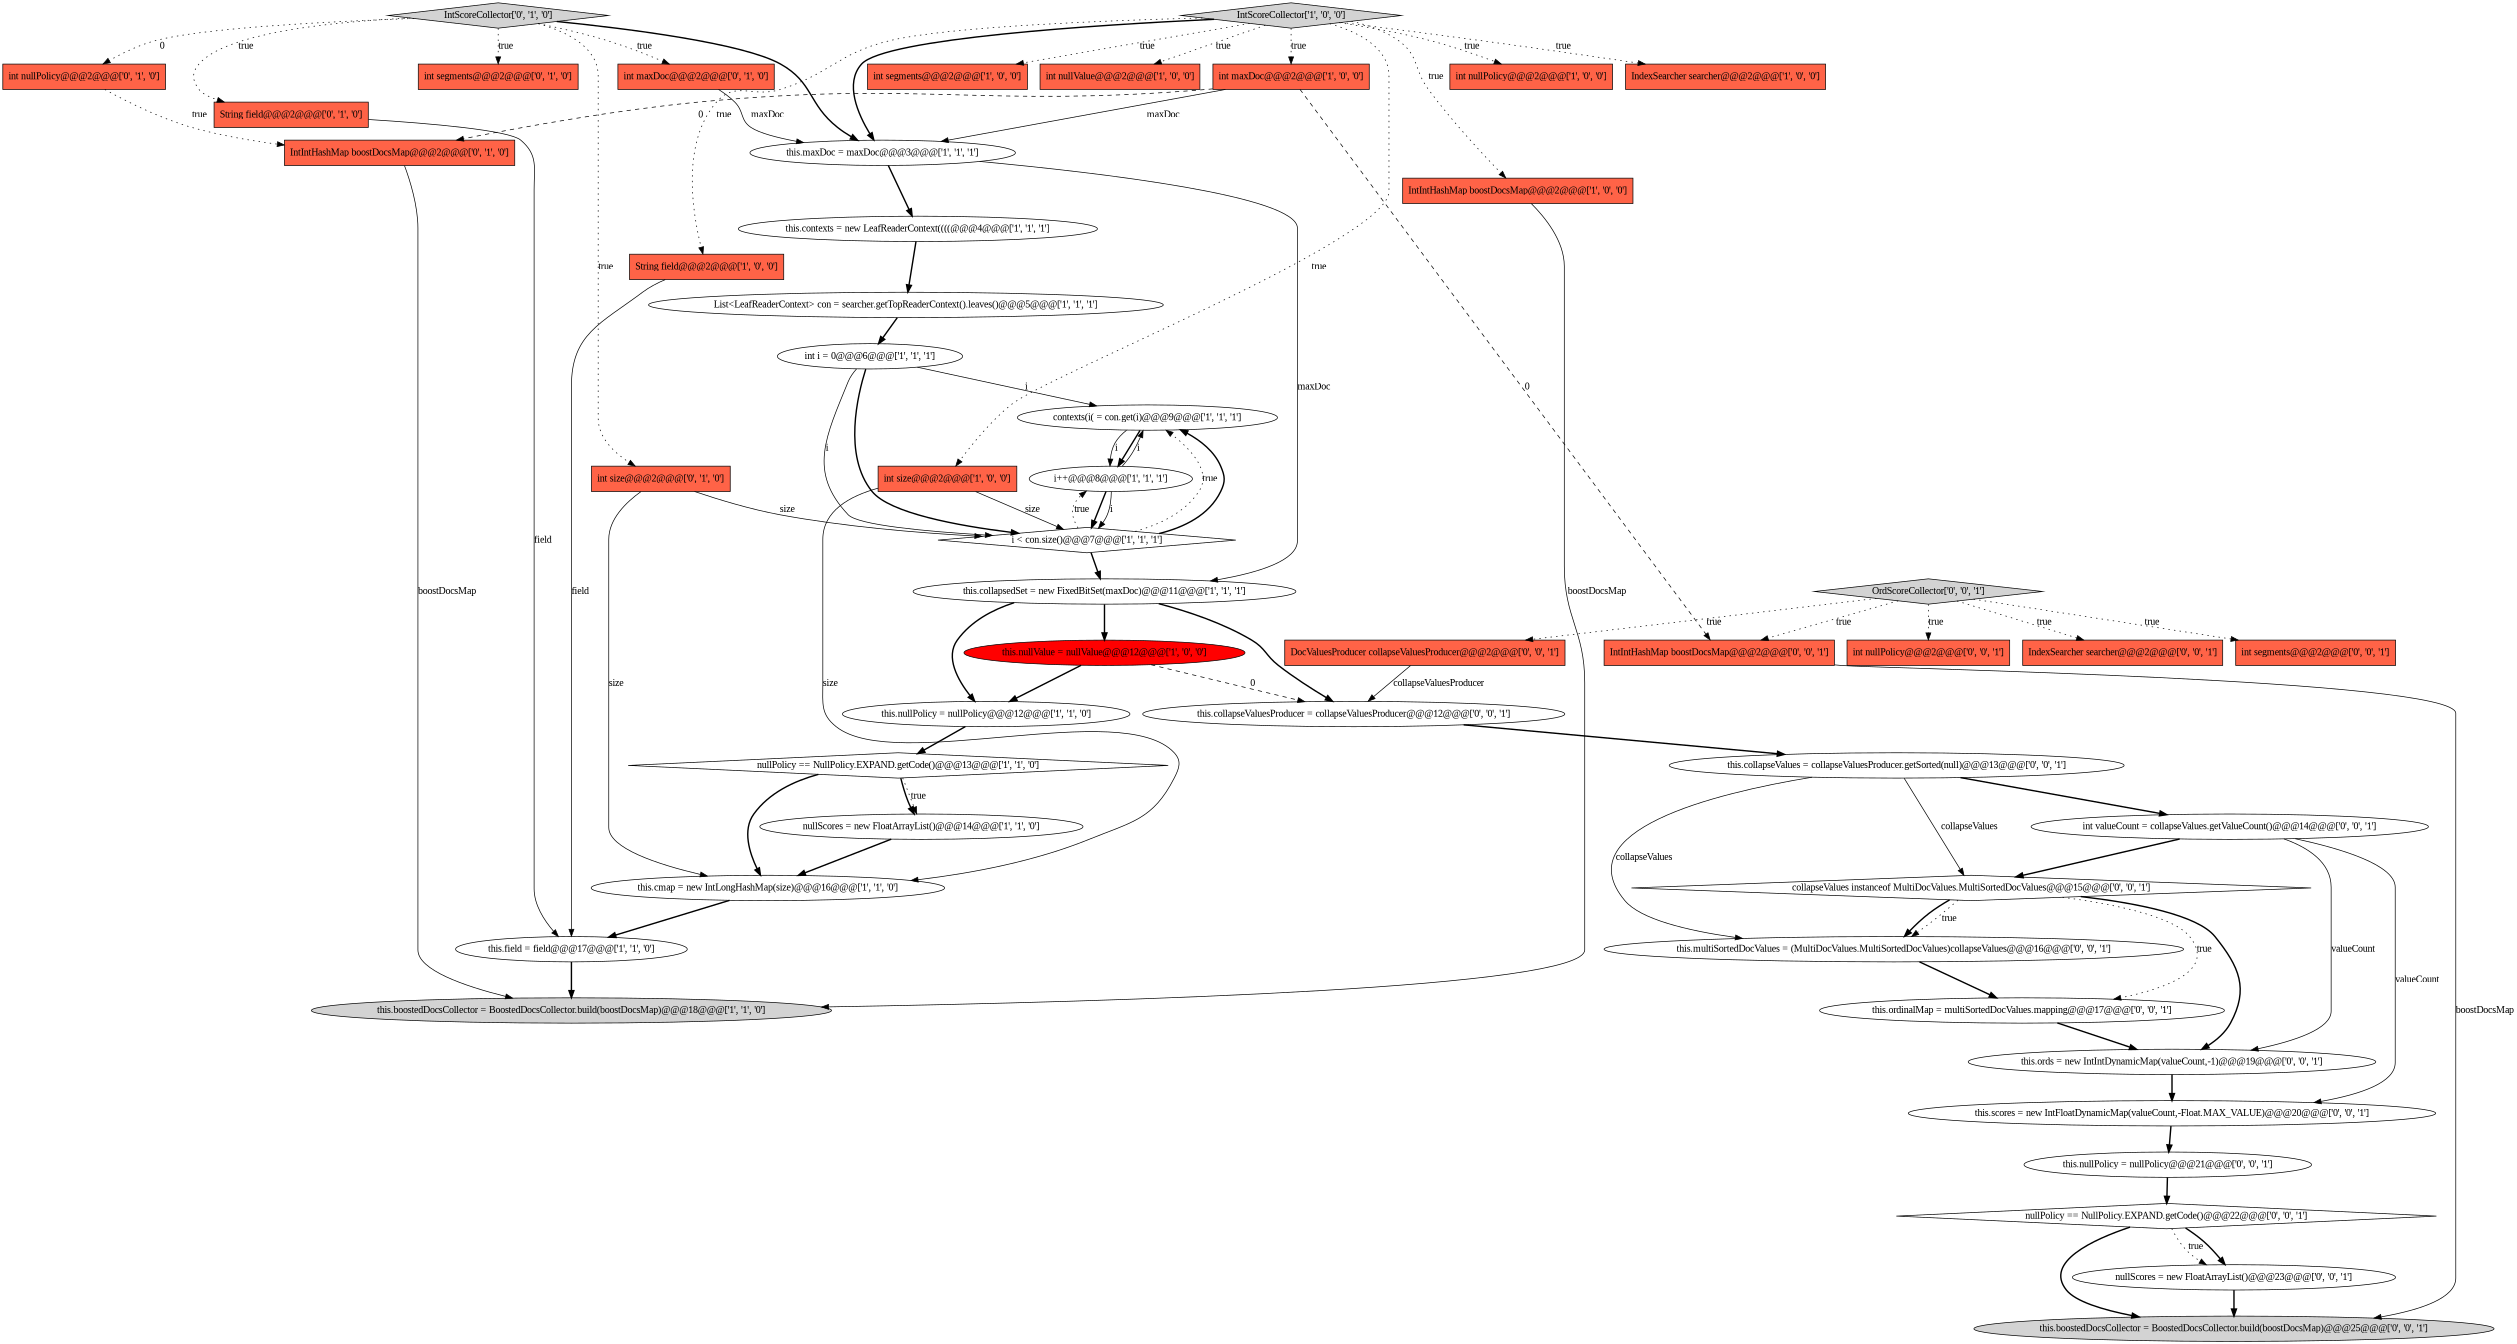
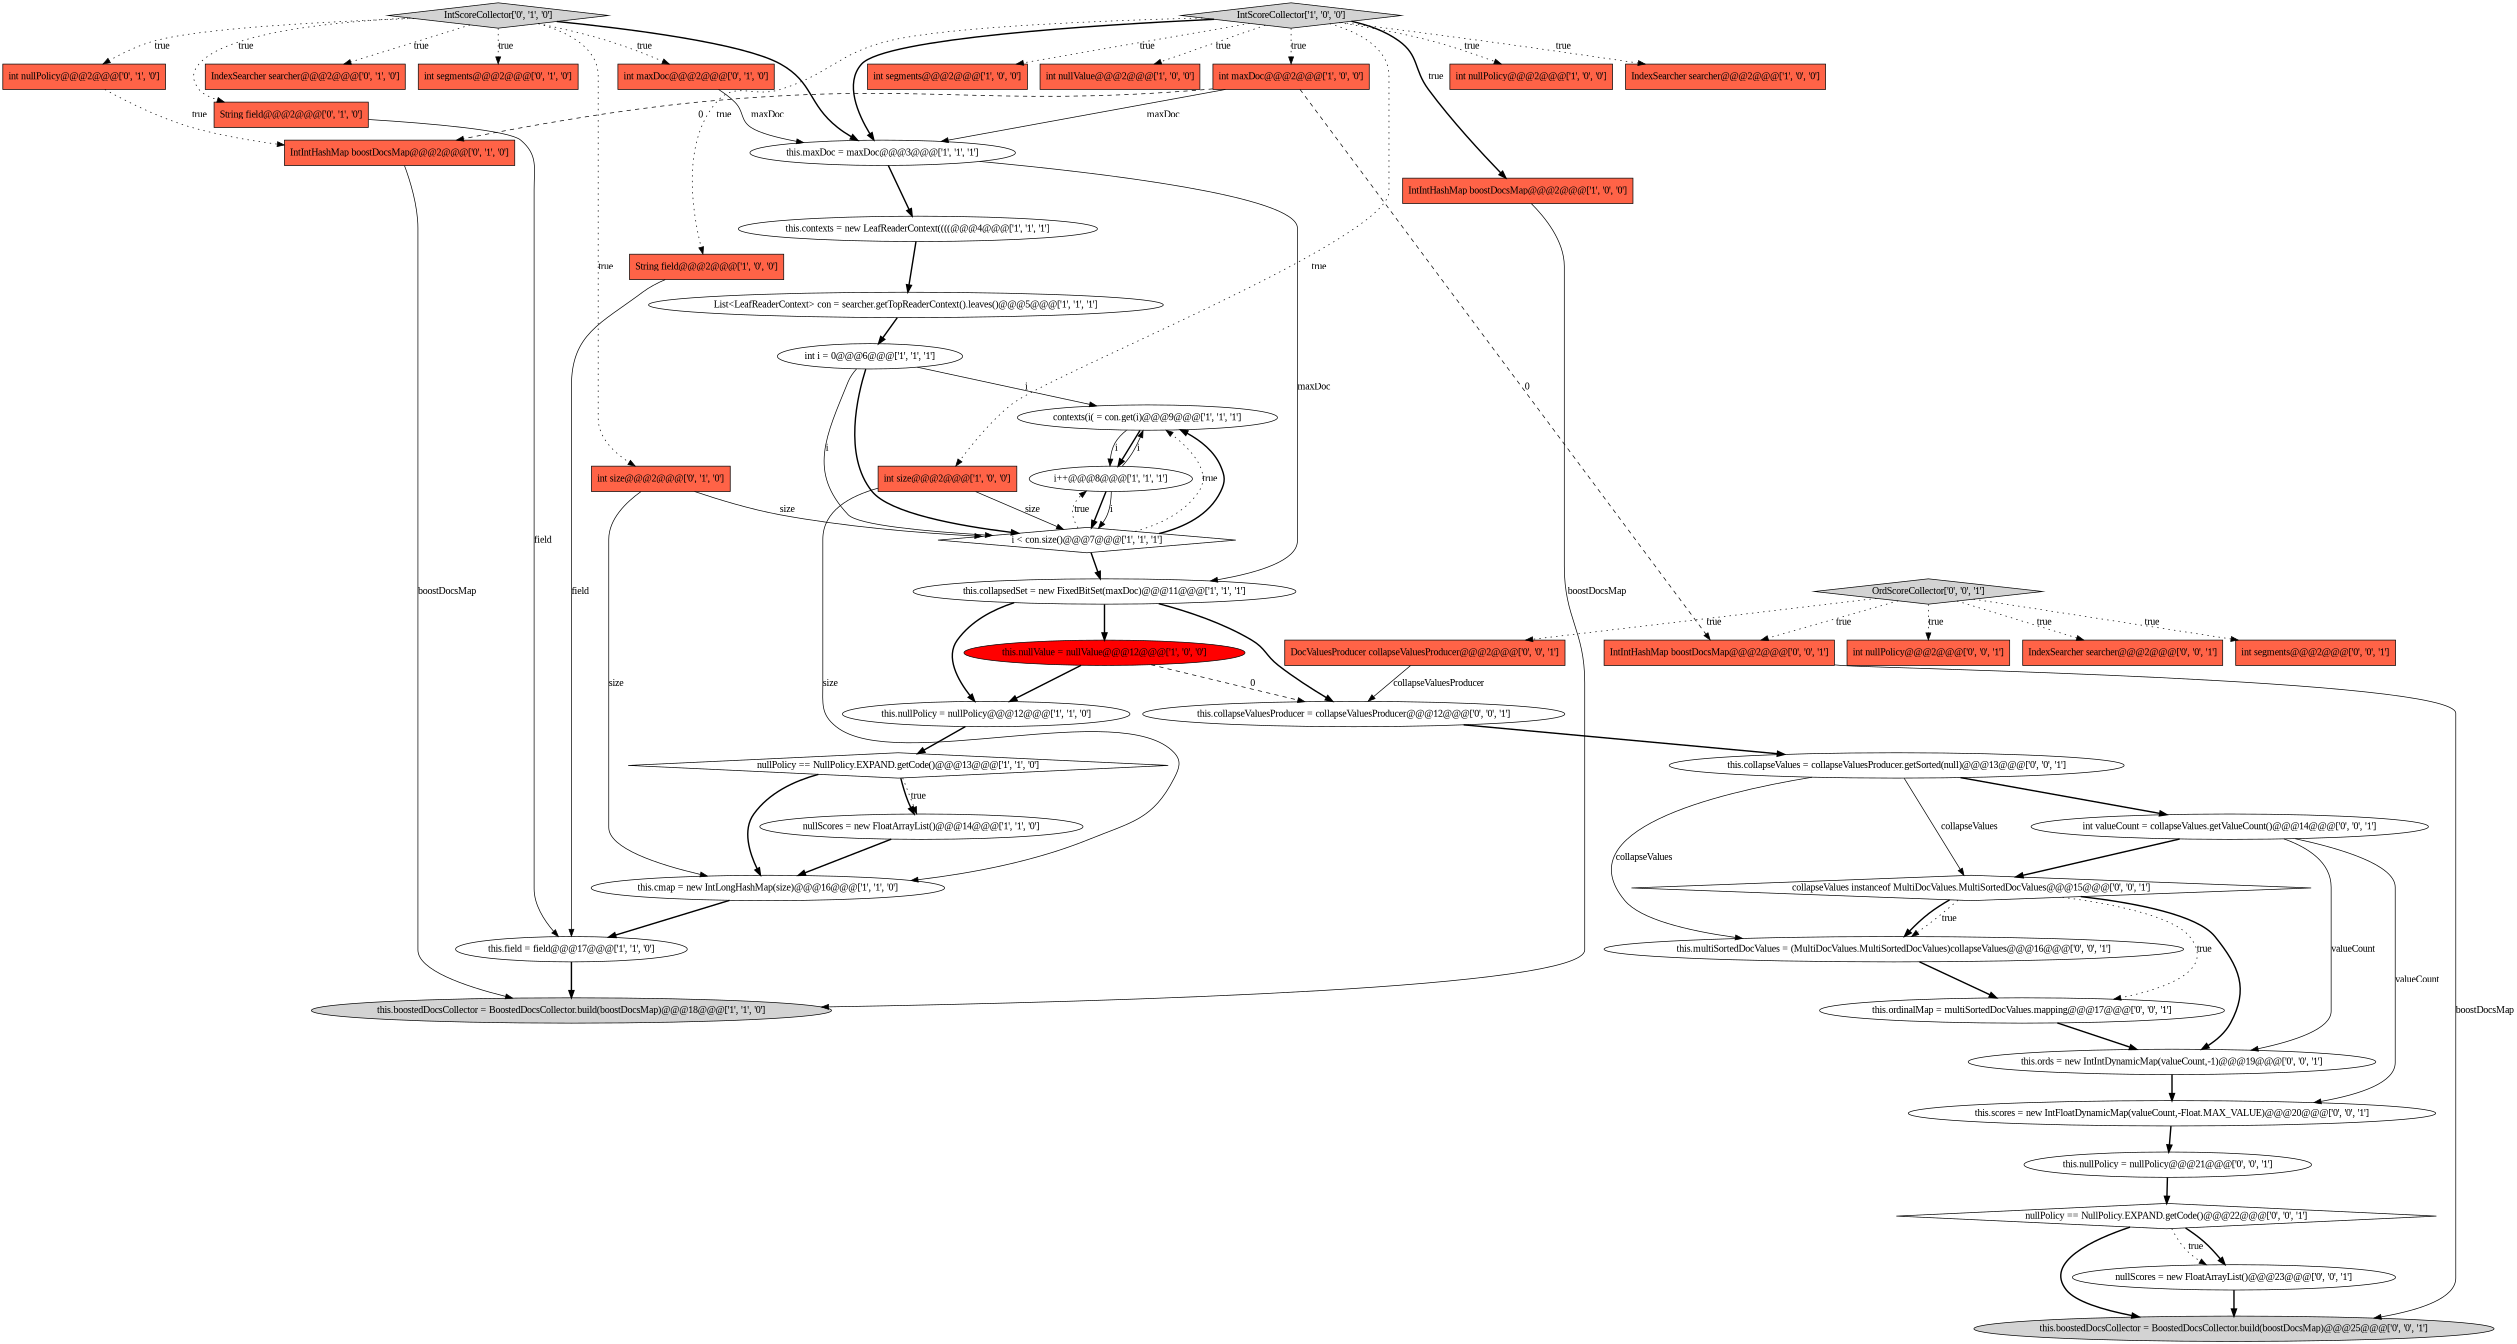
edge "IntScoreCollector['0', '1', '0']" -> "int nullPolicy@@@2@@@['0', '1', '0']": label "0" -> "true"
node "IndexSearcher searcher@@@2@@@['0', '1', '0']": added
edge "IntScoreCollector['1', '0', '0']" -> "IntIntHashMap boostDocsMap@@@2@@@['1', '0', '0']": style dotted -> bold
